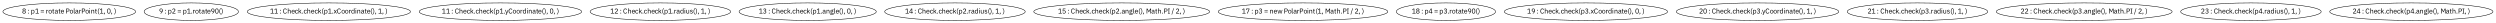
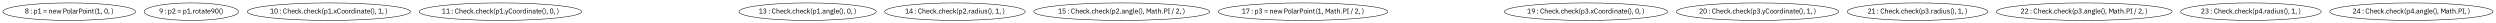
node "8 : p1 = rotate PolarPoint(1, 0, )": label "8 : p1 = rotate PolarPoint(1, 0, )" -> "8 : p1 = new PolarPoint(1, 0, )"
node "11 : Check.check(p1.xCoordinate(), 1, )": label "11 : Check.check(p1.xCoordinate(), 1, )" -> "10 : Check.check(p1.xCoordinate(), 1, )"
node "12 : Check.check(p1.radius(), 1, )": removed
node "18 : p4 = p3.rotate90()": removed
